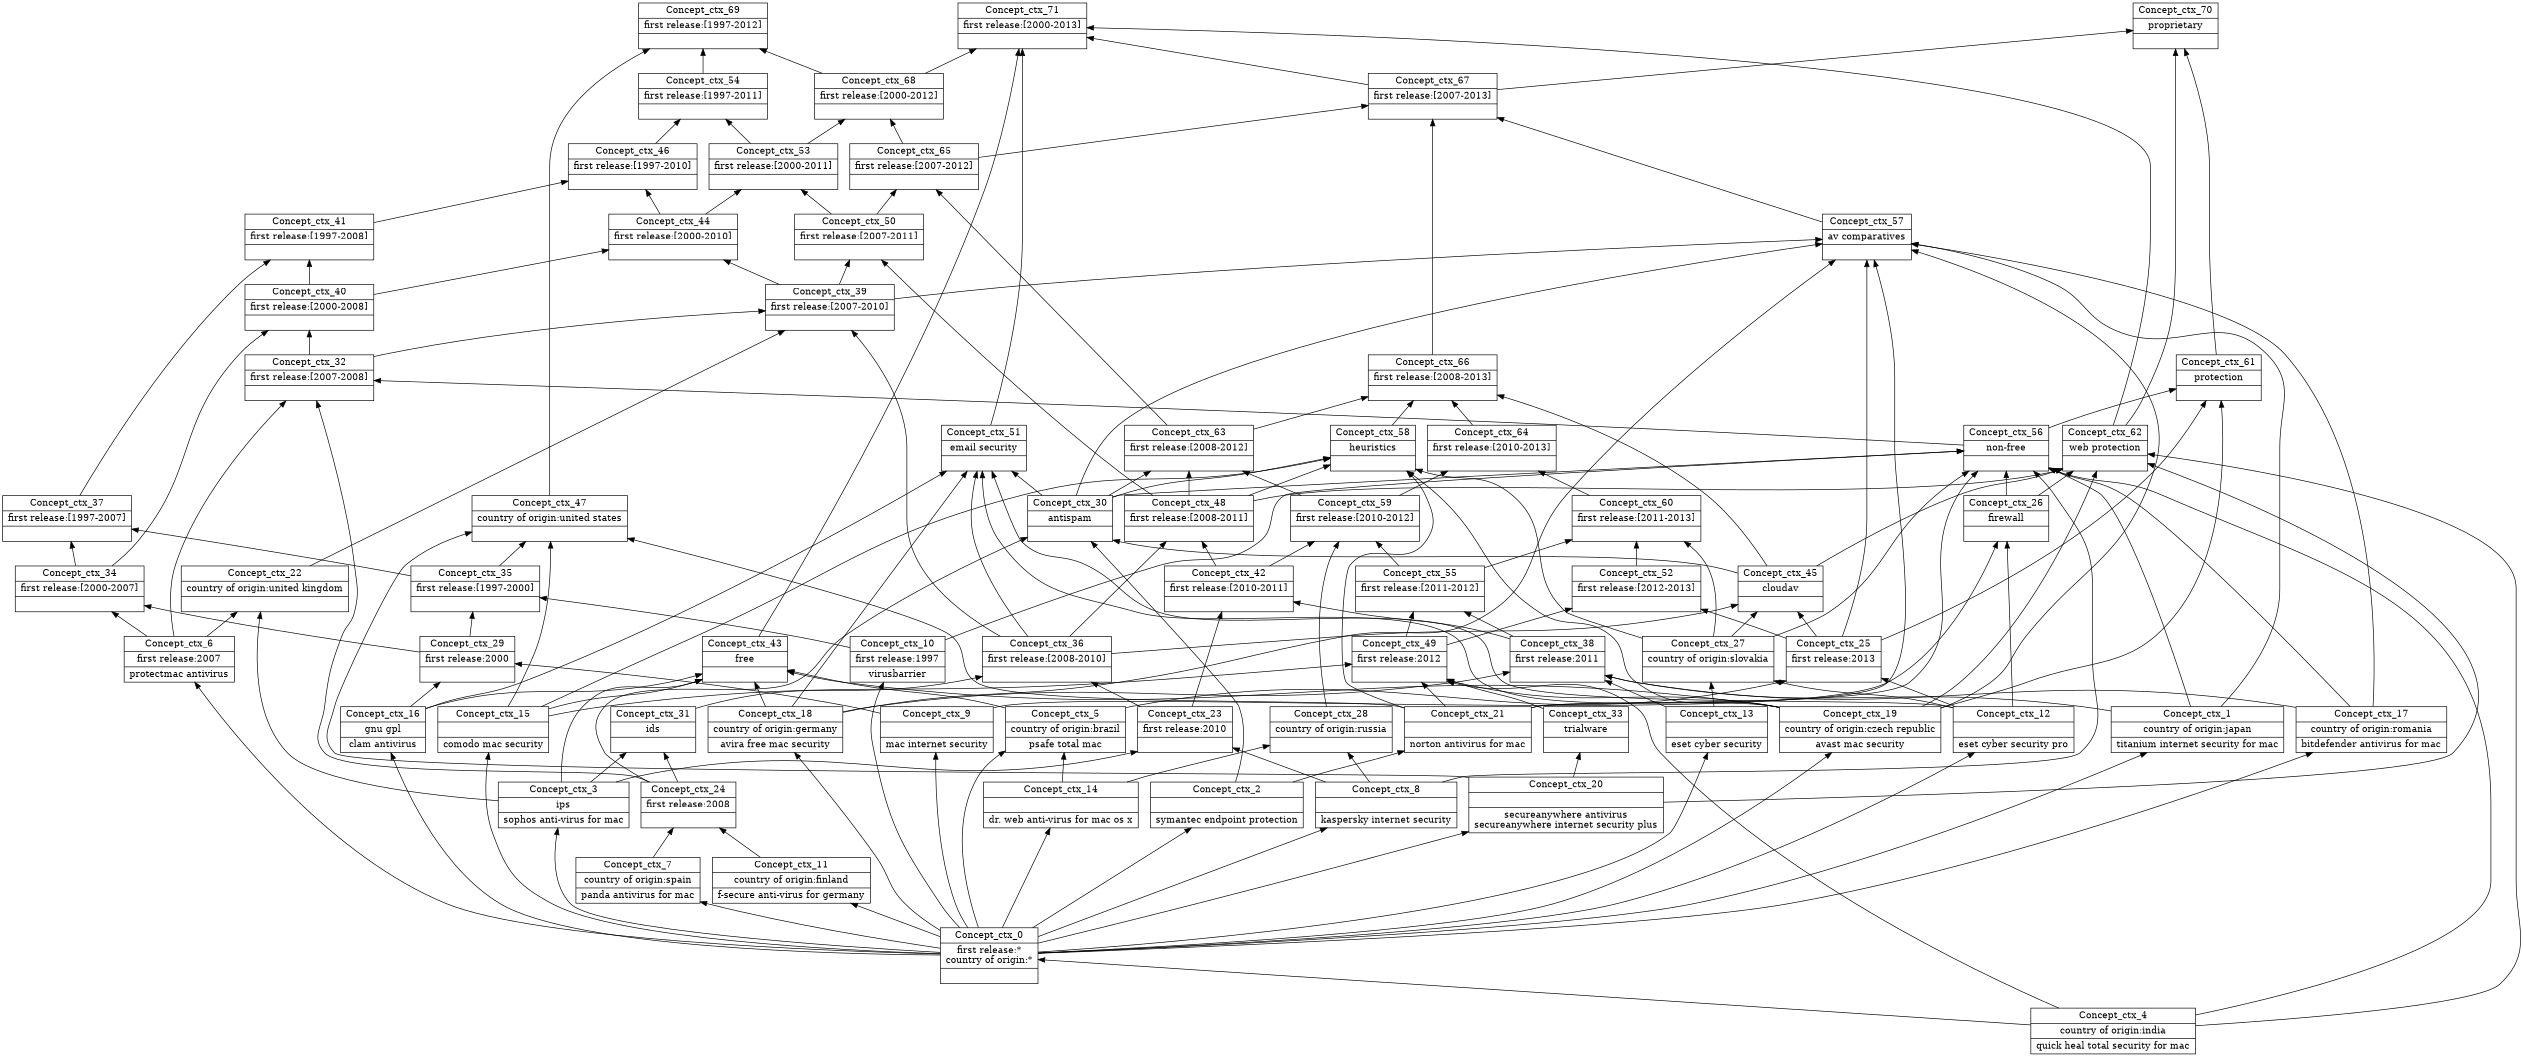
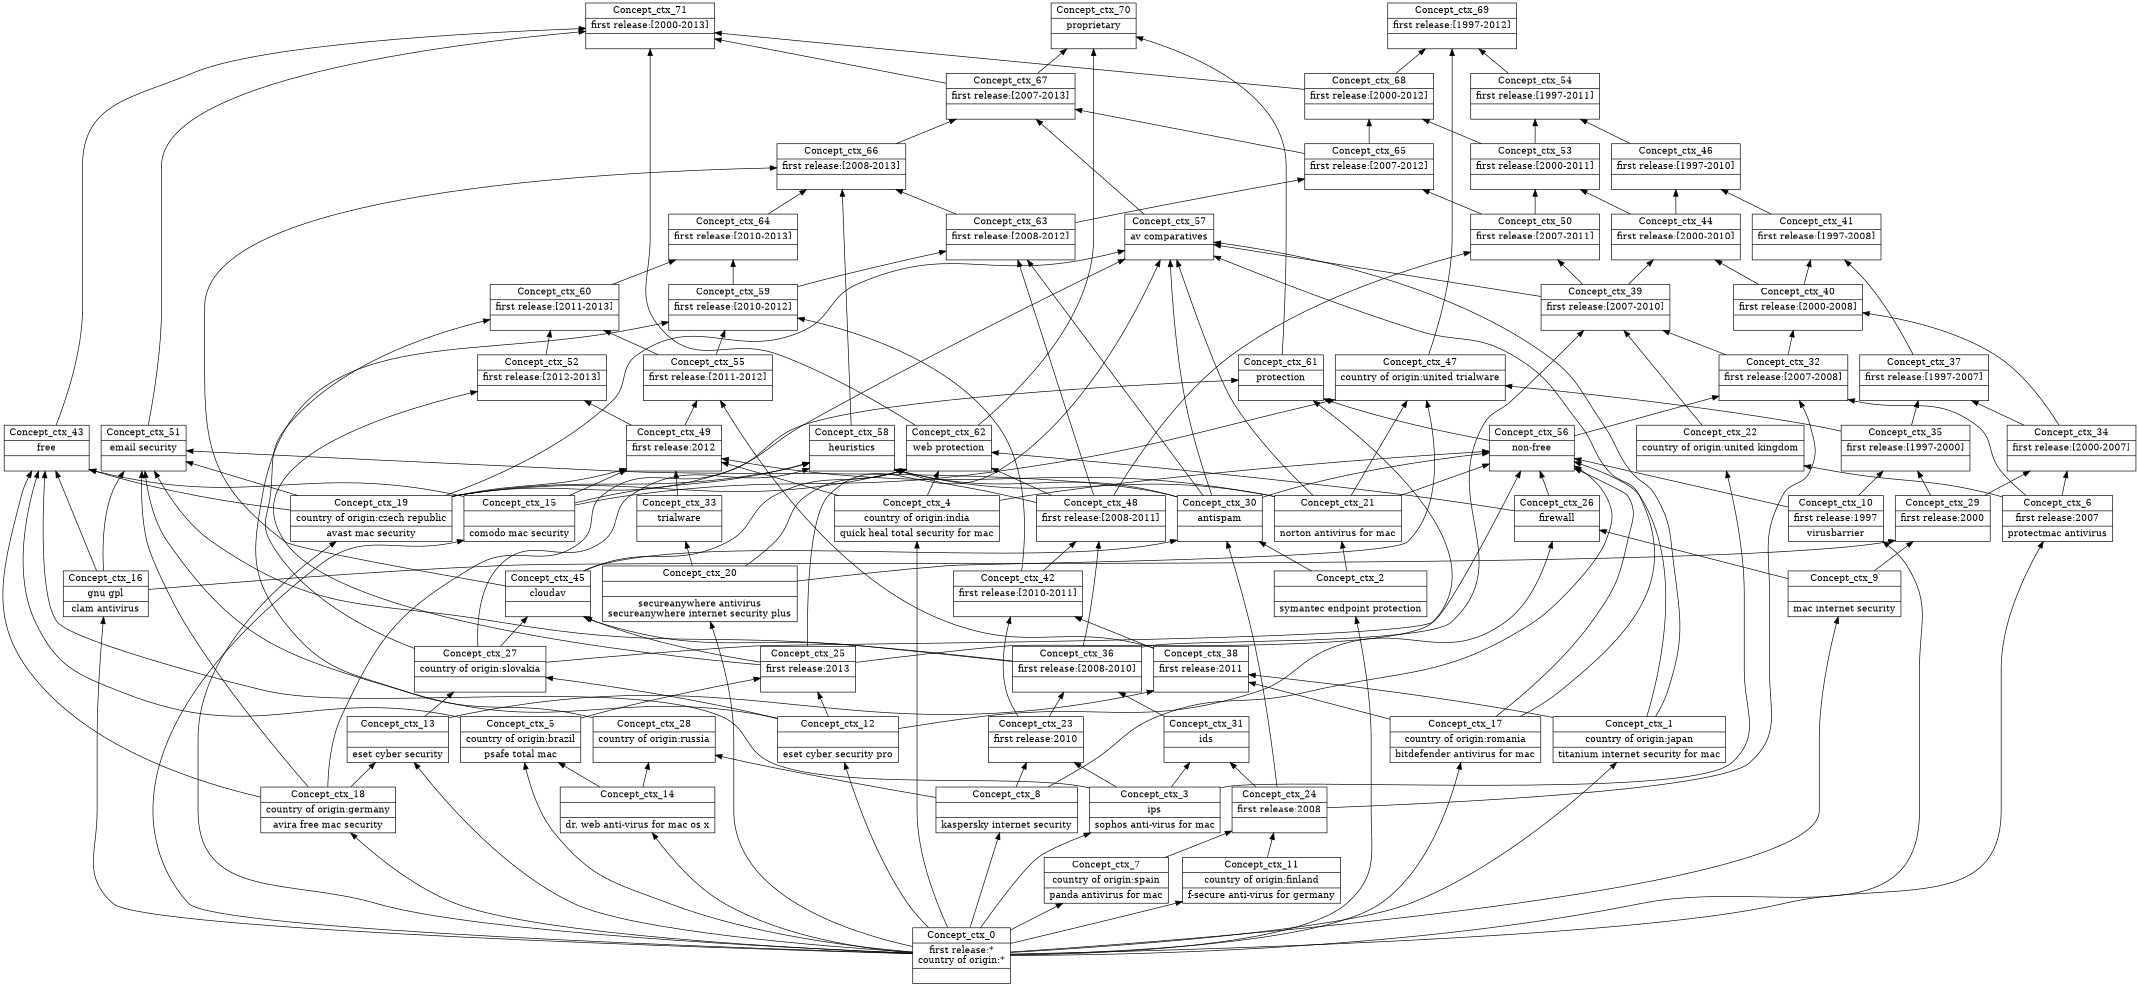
node "Concept_ctx_47": text "country of origin:united states" -> "country of origin:united trialware"
edge "Concept_ctx_18" -> "Concept_ctx_38": now "Concept_ctx_18" -> "Concept_ctx_13"
edge "Concept_ctx_4" -> "Concept_ctx_0": reversed
